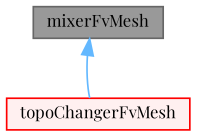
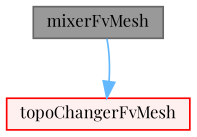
edge "topoChangerFvMesh" -> "mixerFvMesh": reversed
